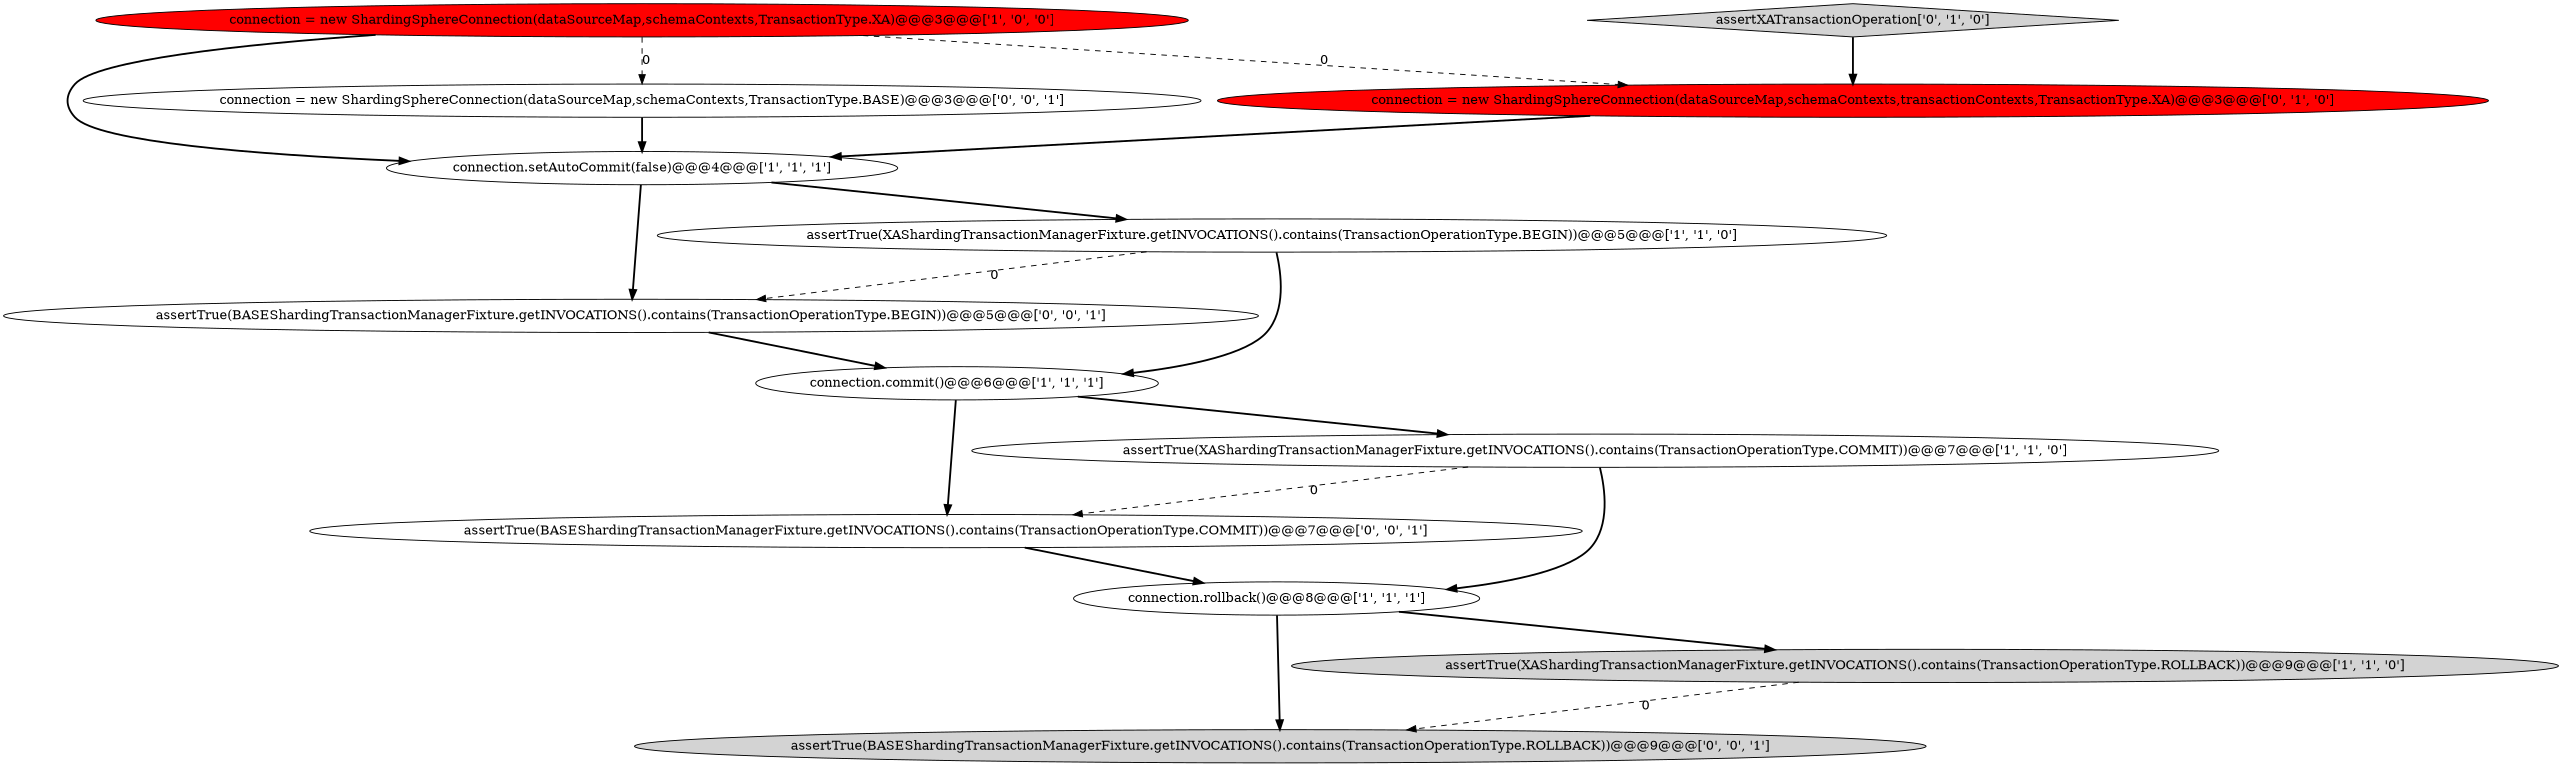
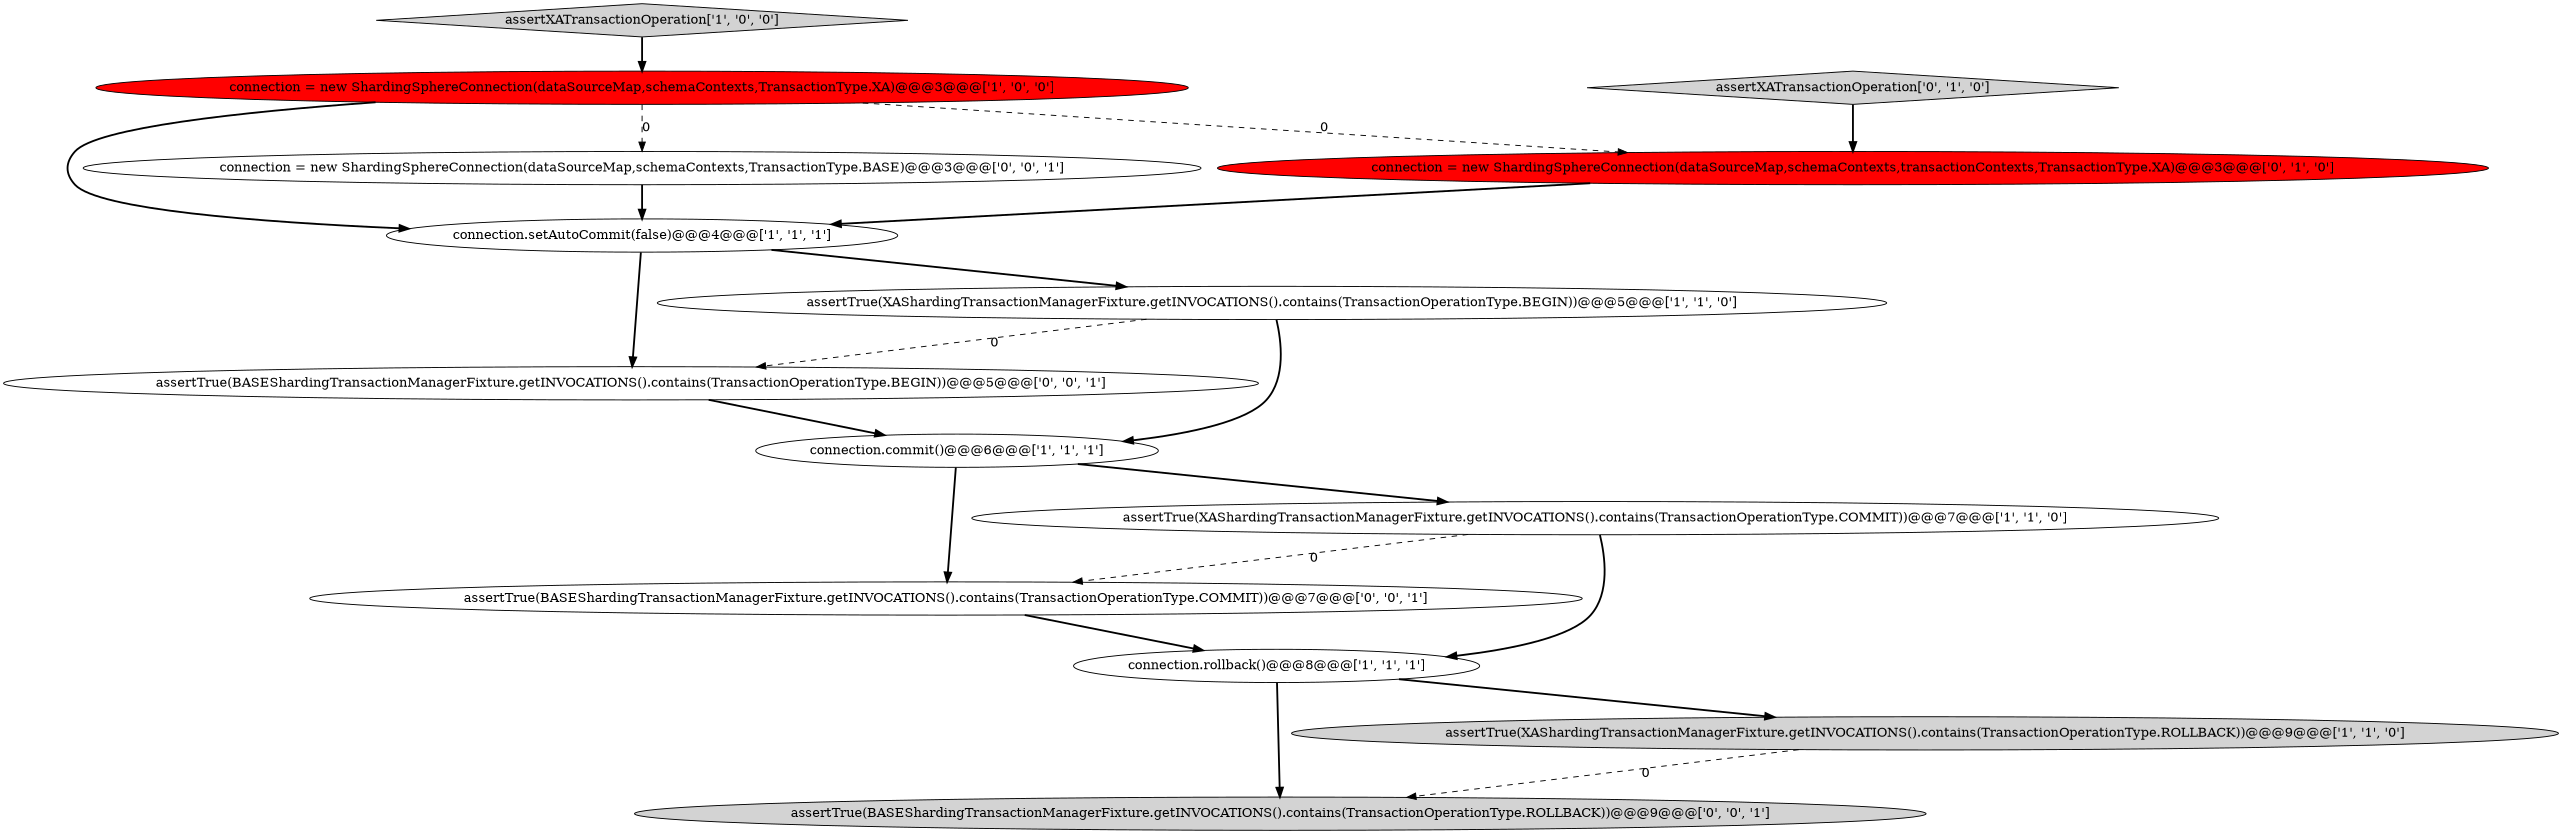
node "assertXATransactionOperation['1', '0', '0']": added
